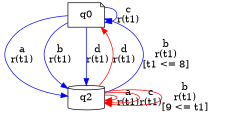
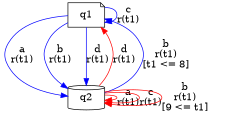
node "q0": label "q0" -> "q1"
